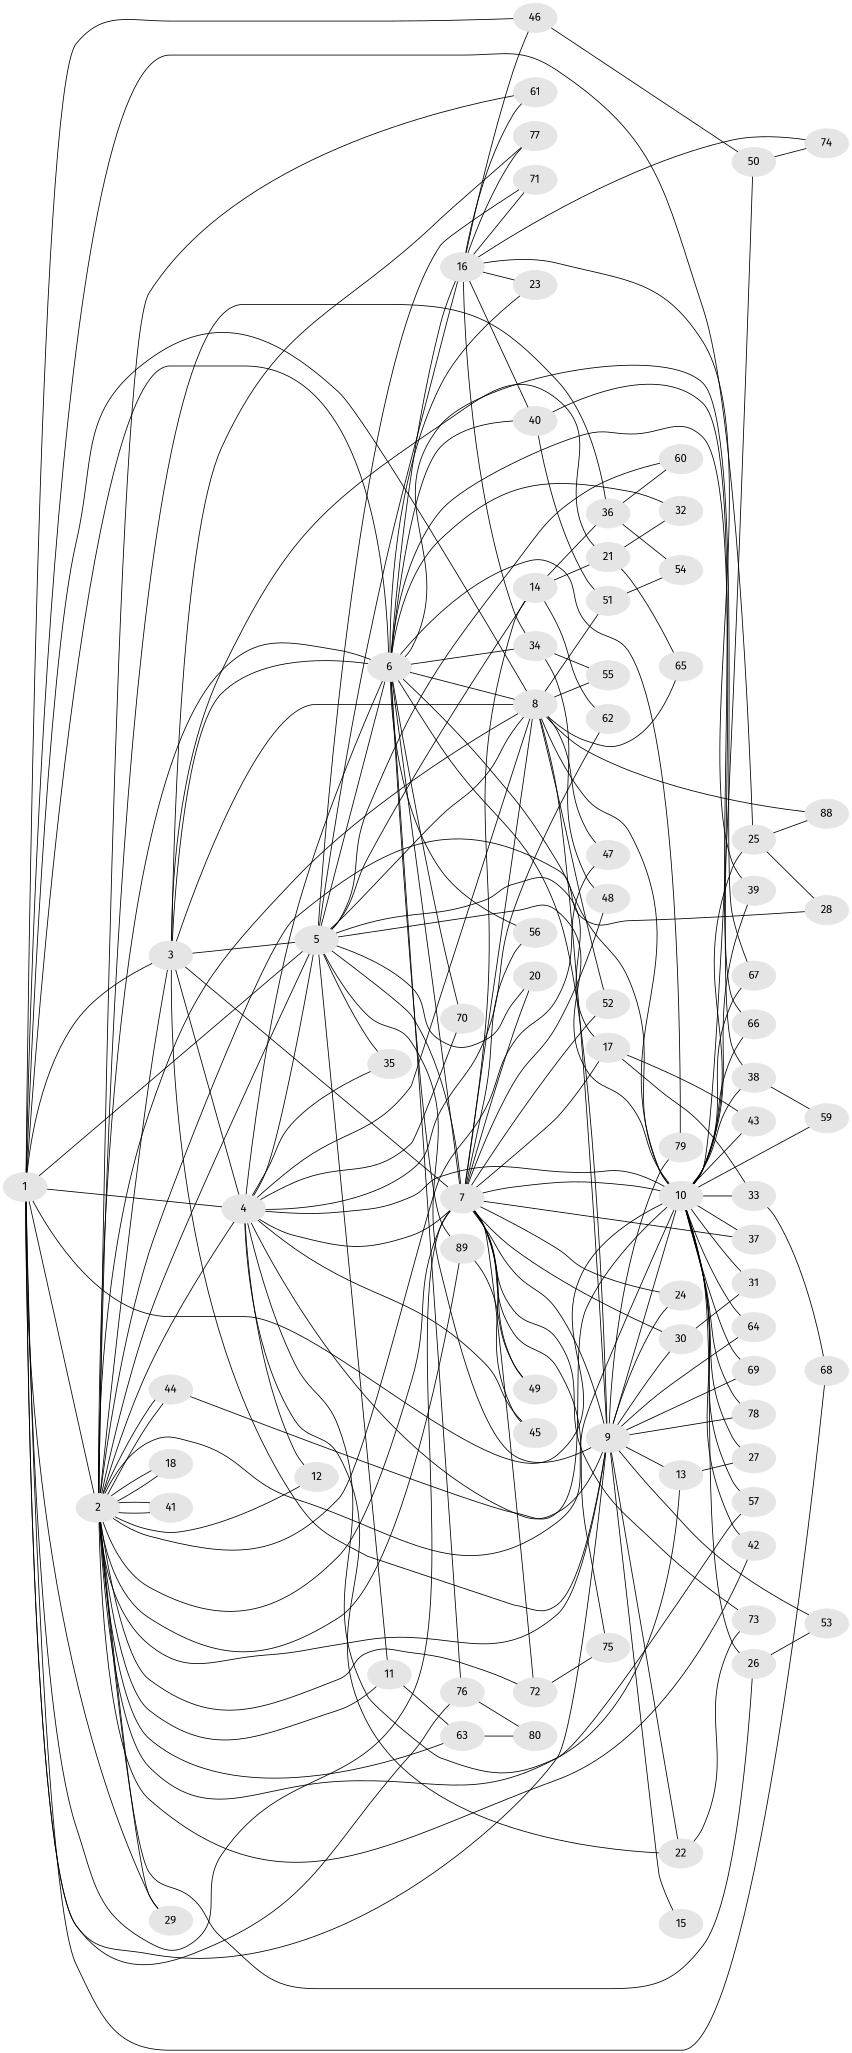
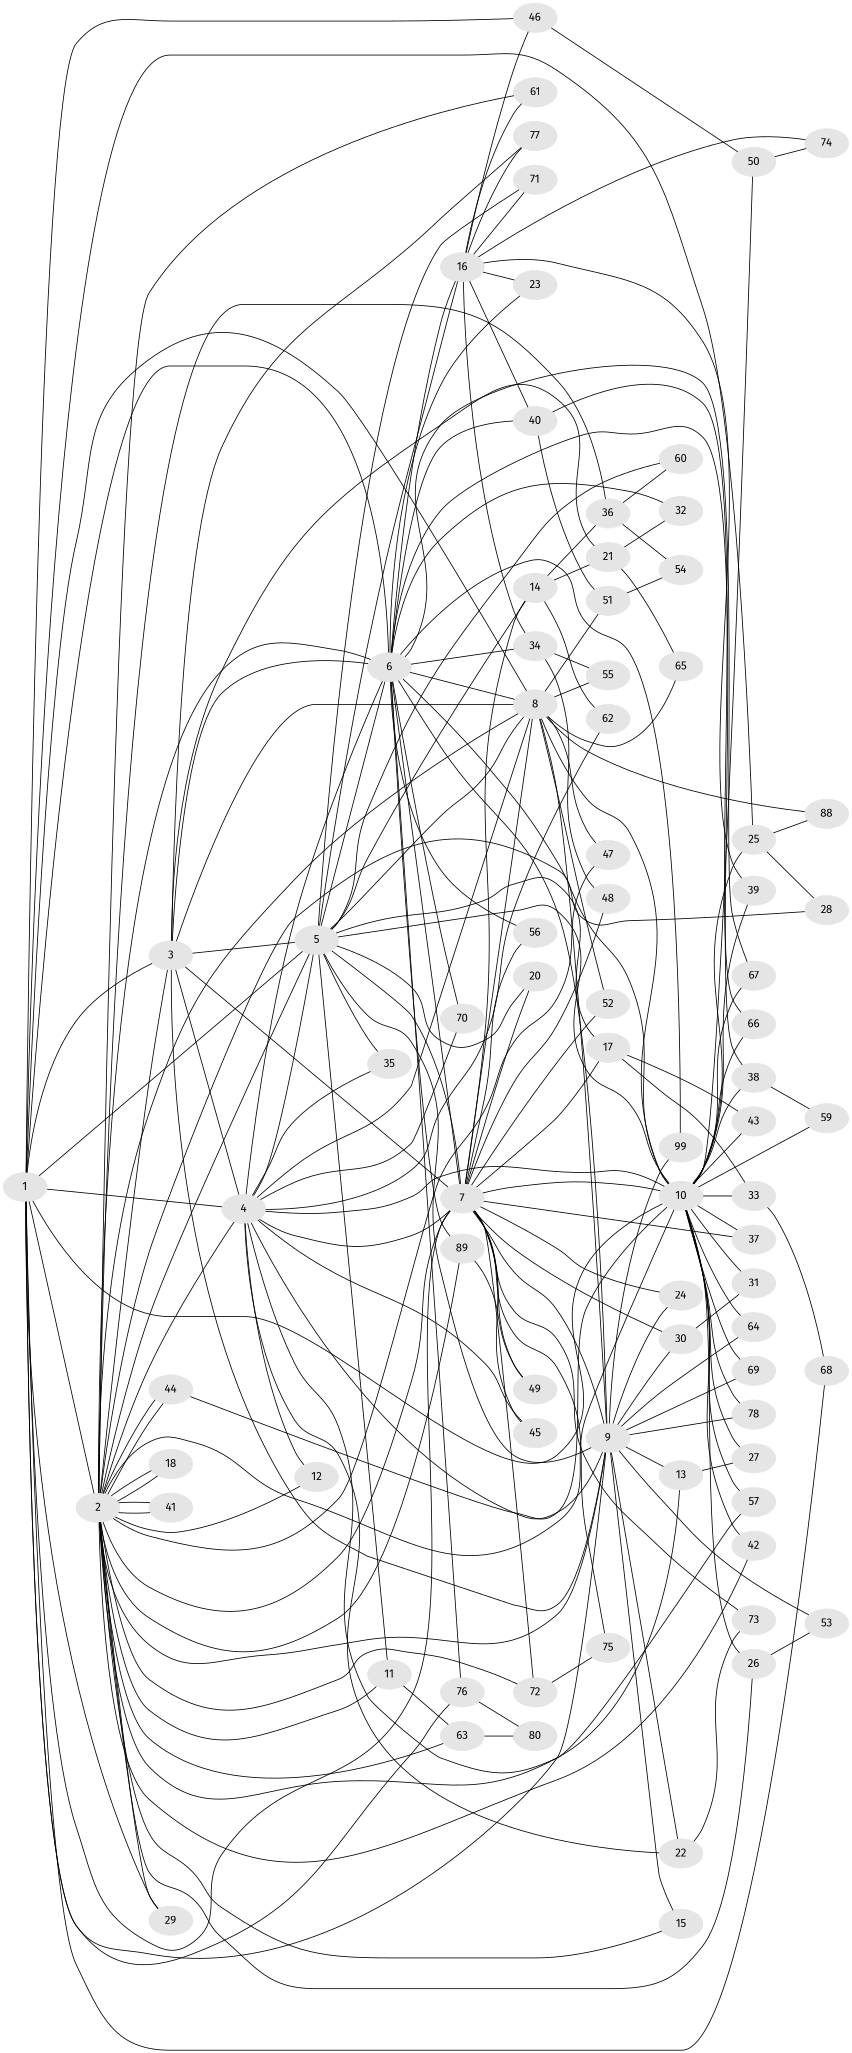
node "79": label "79" -> "99"
edge "10" -- "9": removed
edge "2" -- "15": added
